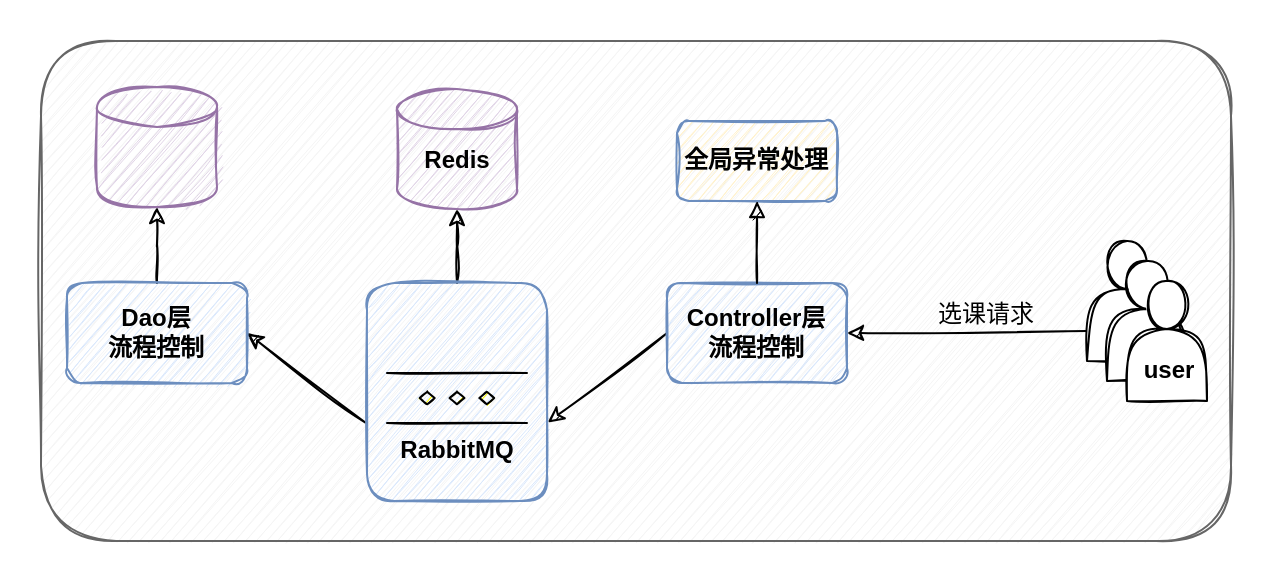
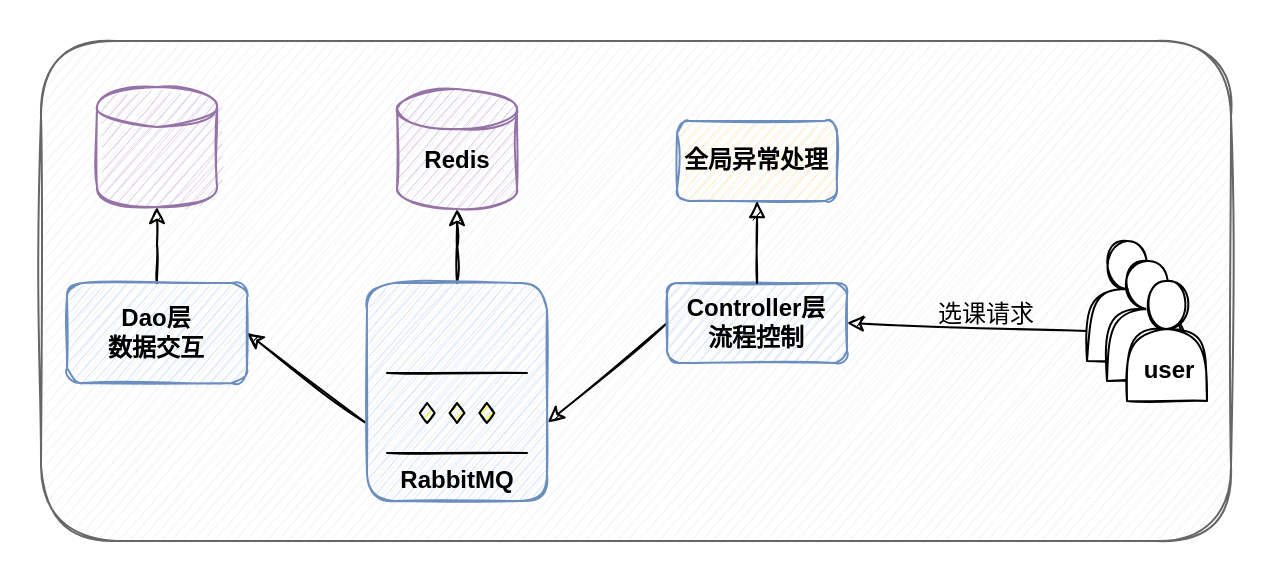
node "Dao层 流程控制": label "Dao层 流程控制" -> "Dao层 数据交互"
node "Controller层 流程控制": size 180x100 -> 180x80
node "RabbitMQ": size 140x50 -> 140x80
